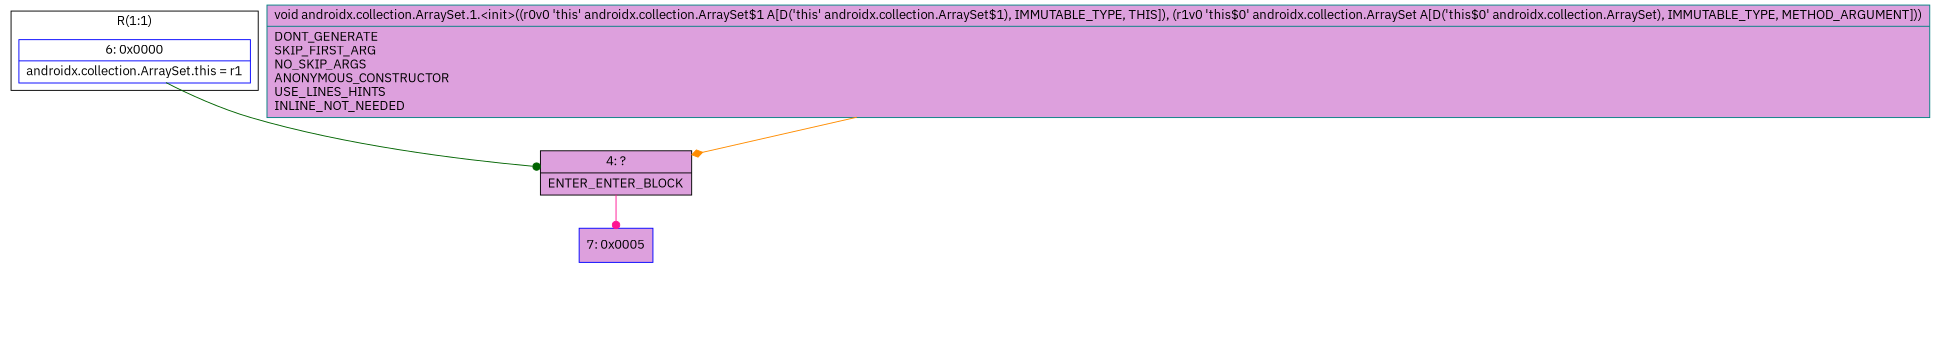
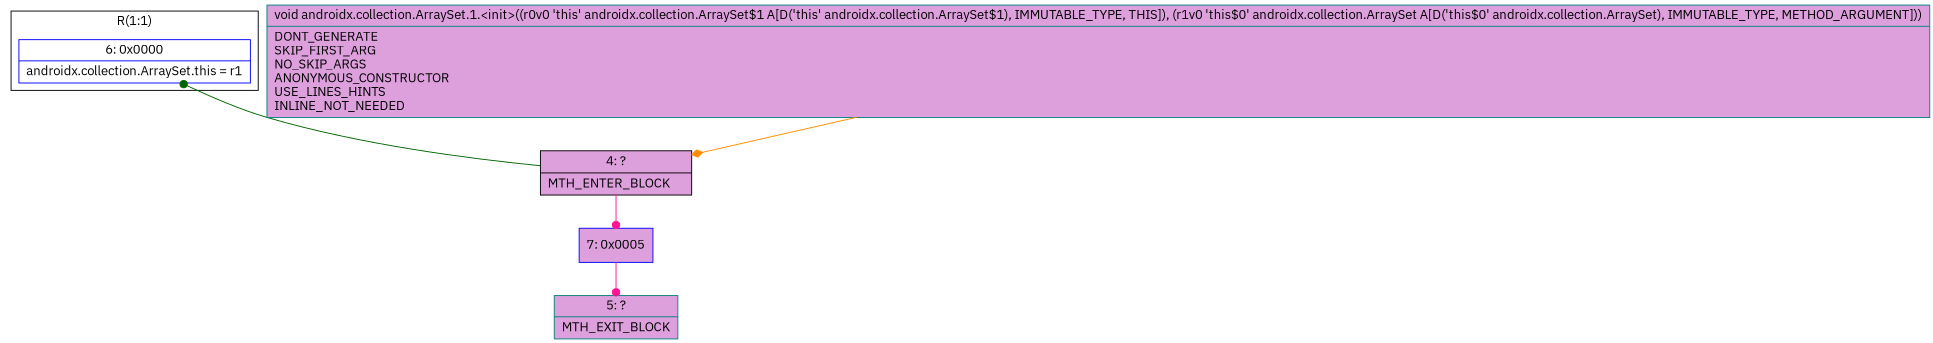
edge "6: 0x0000" -> "4: ?": reversed
node "4: ?": text "ENTER_ENTER_BLOCK" -> "MTH_ENTER_BLOCK"
node "5: ?": added
